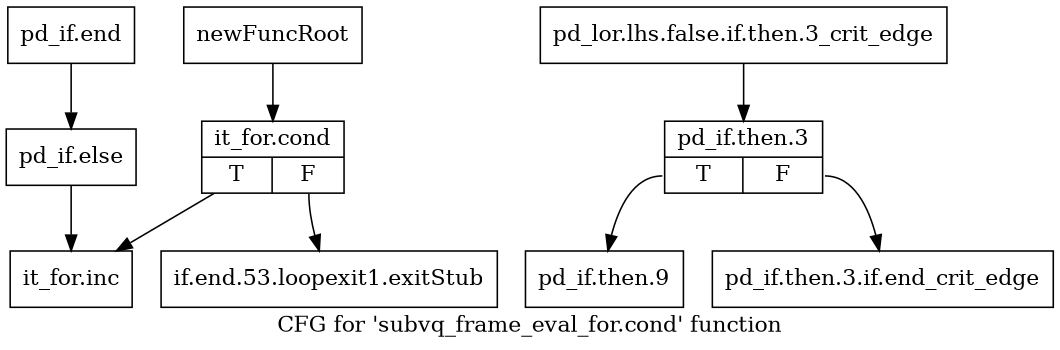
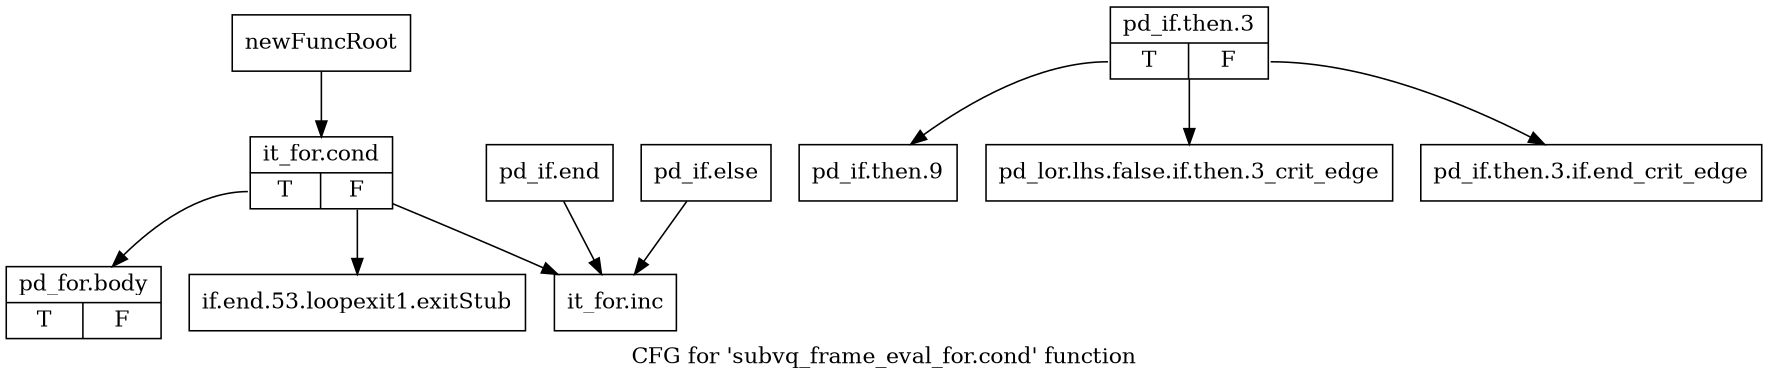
edge "pd_lor.lhs.false.if.then.3_crit_edge" -> "pd_if.then.3": reversed
edge "pd_if.end" -> "pd_if.else": now "pd_if.end" -> "it_for.inc"
node "pd_for.body": added
